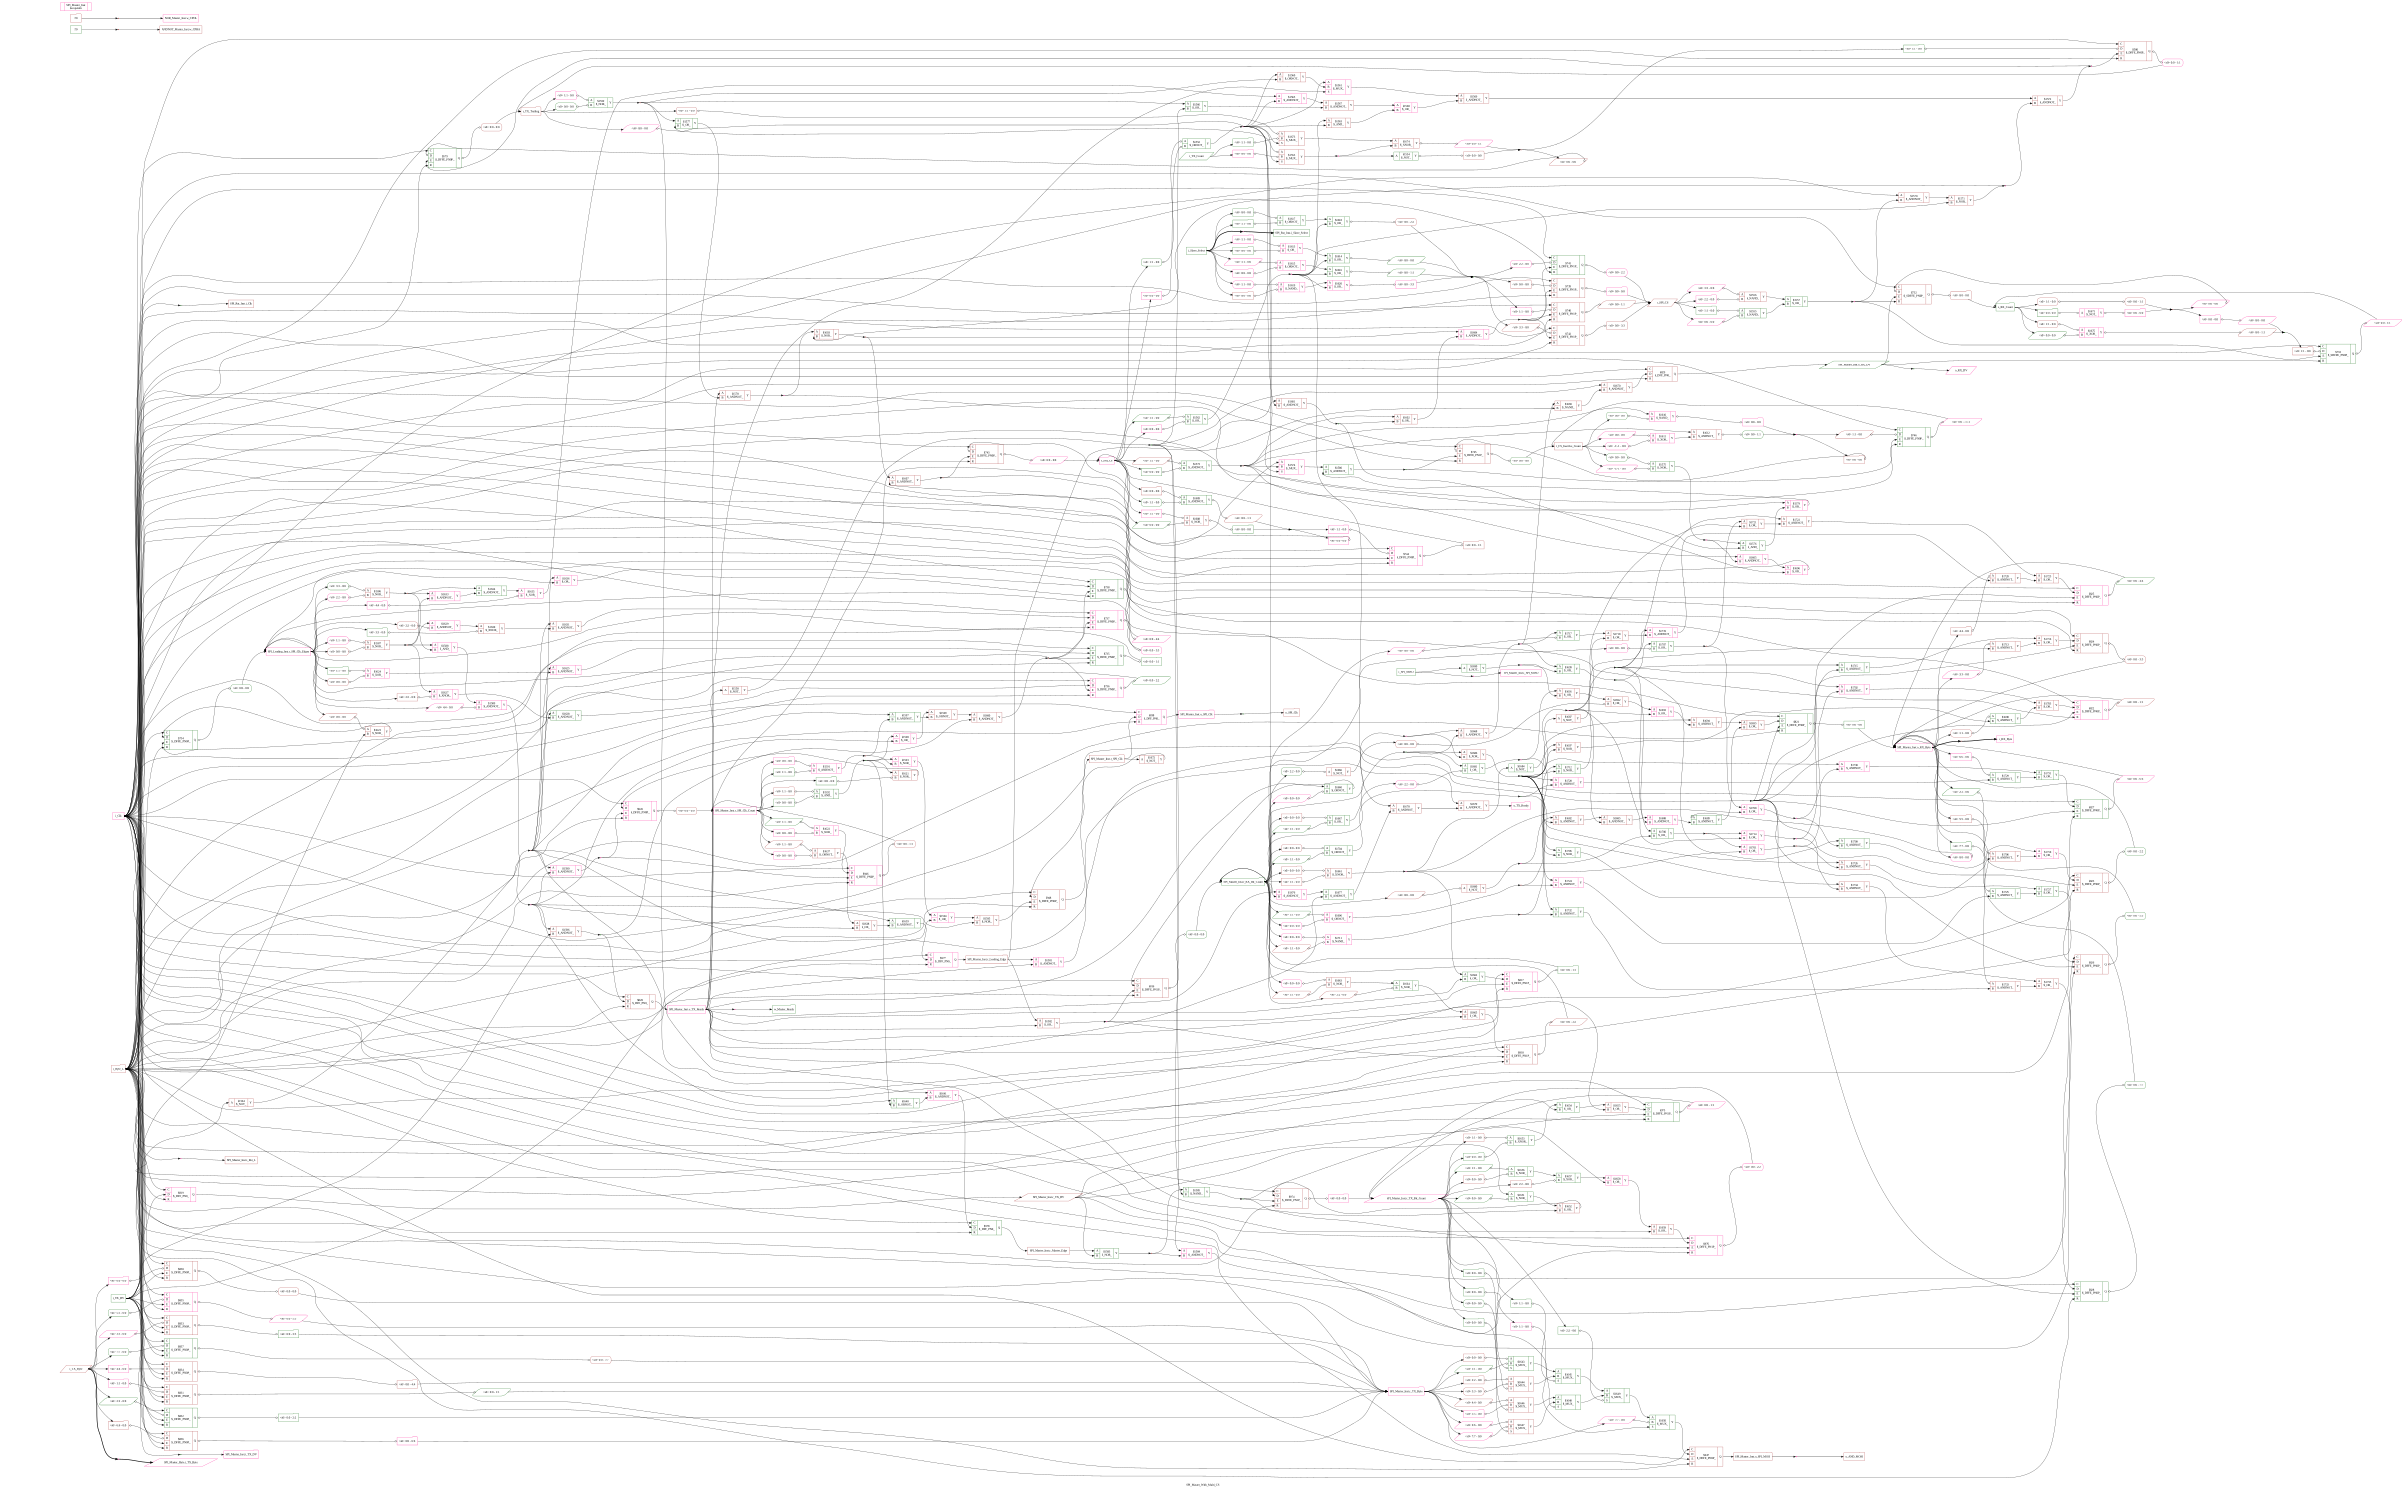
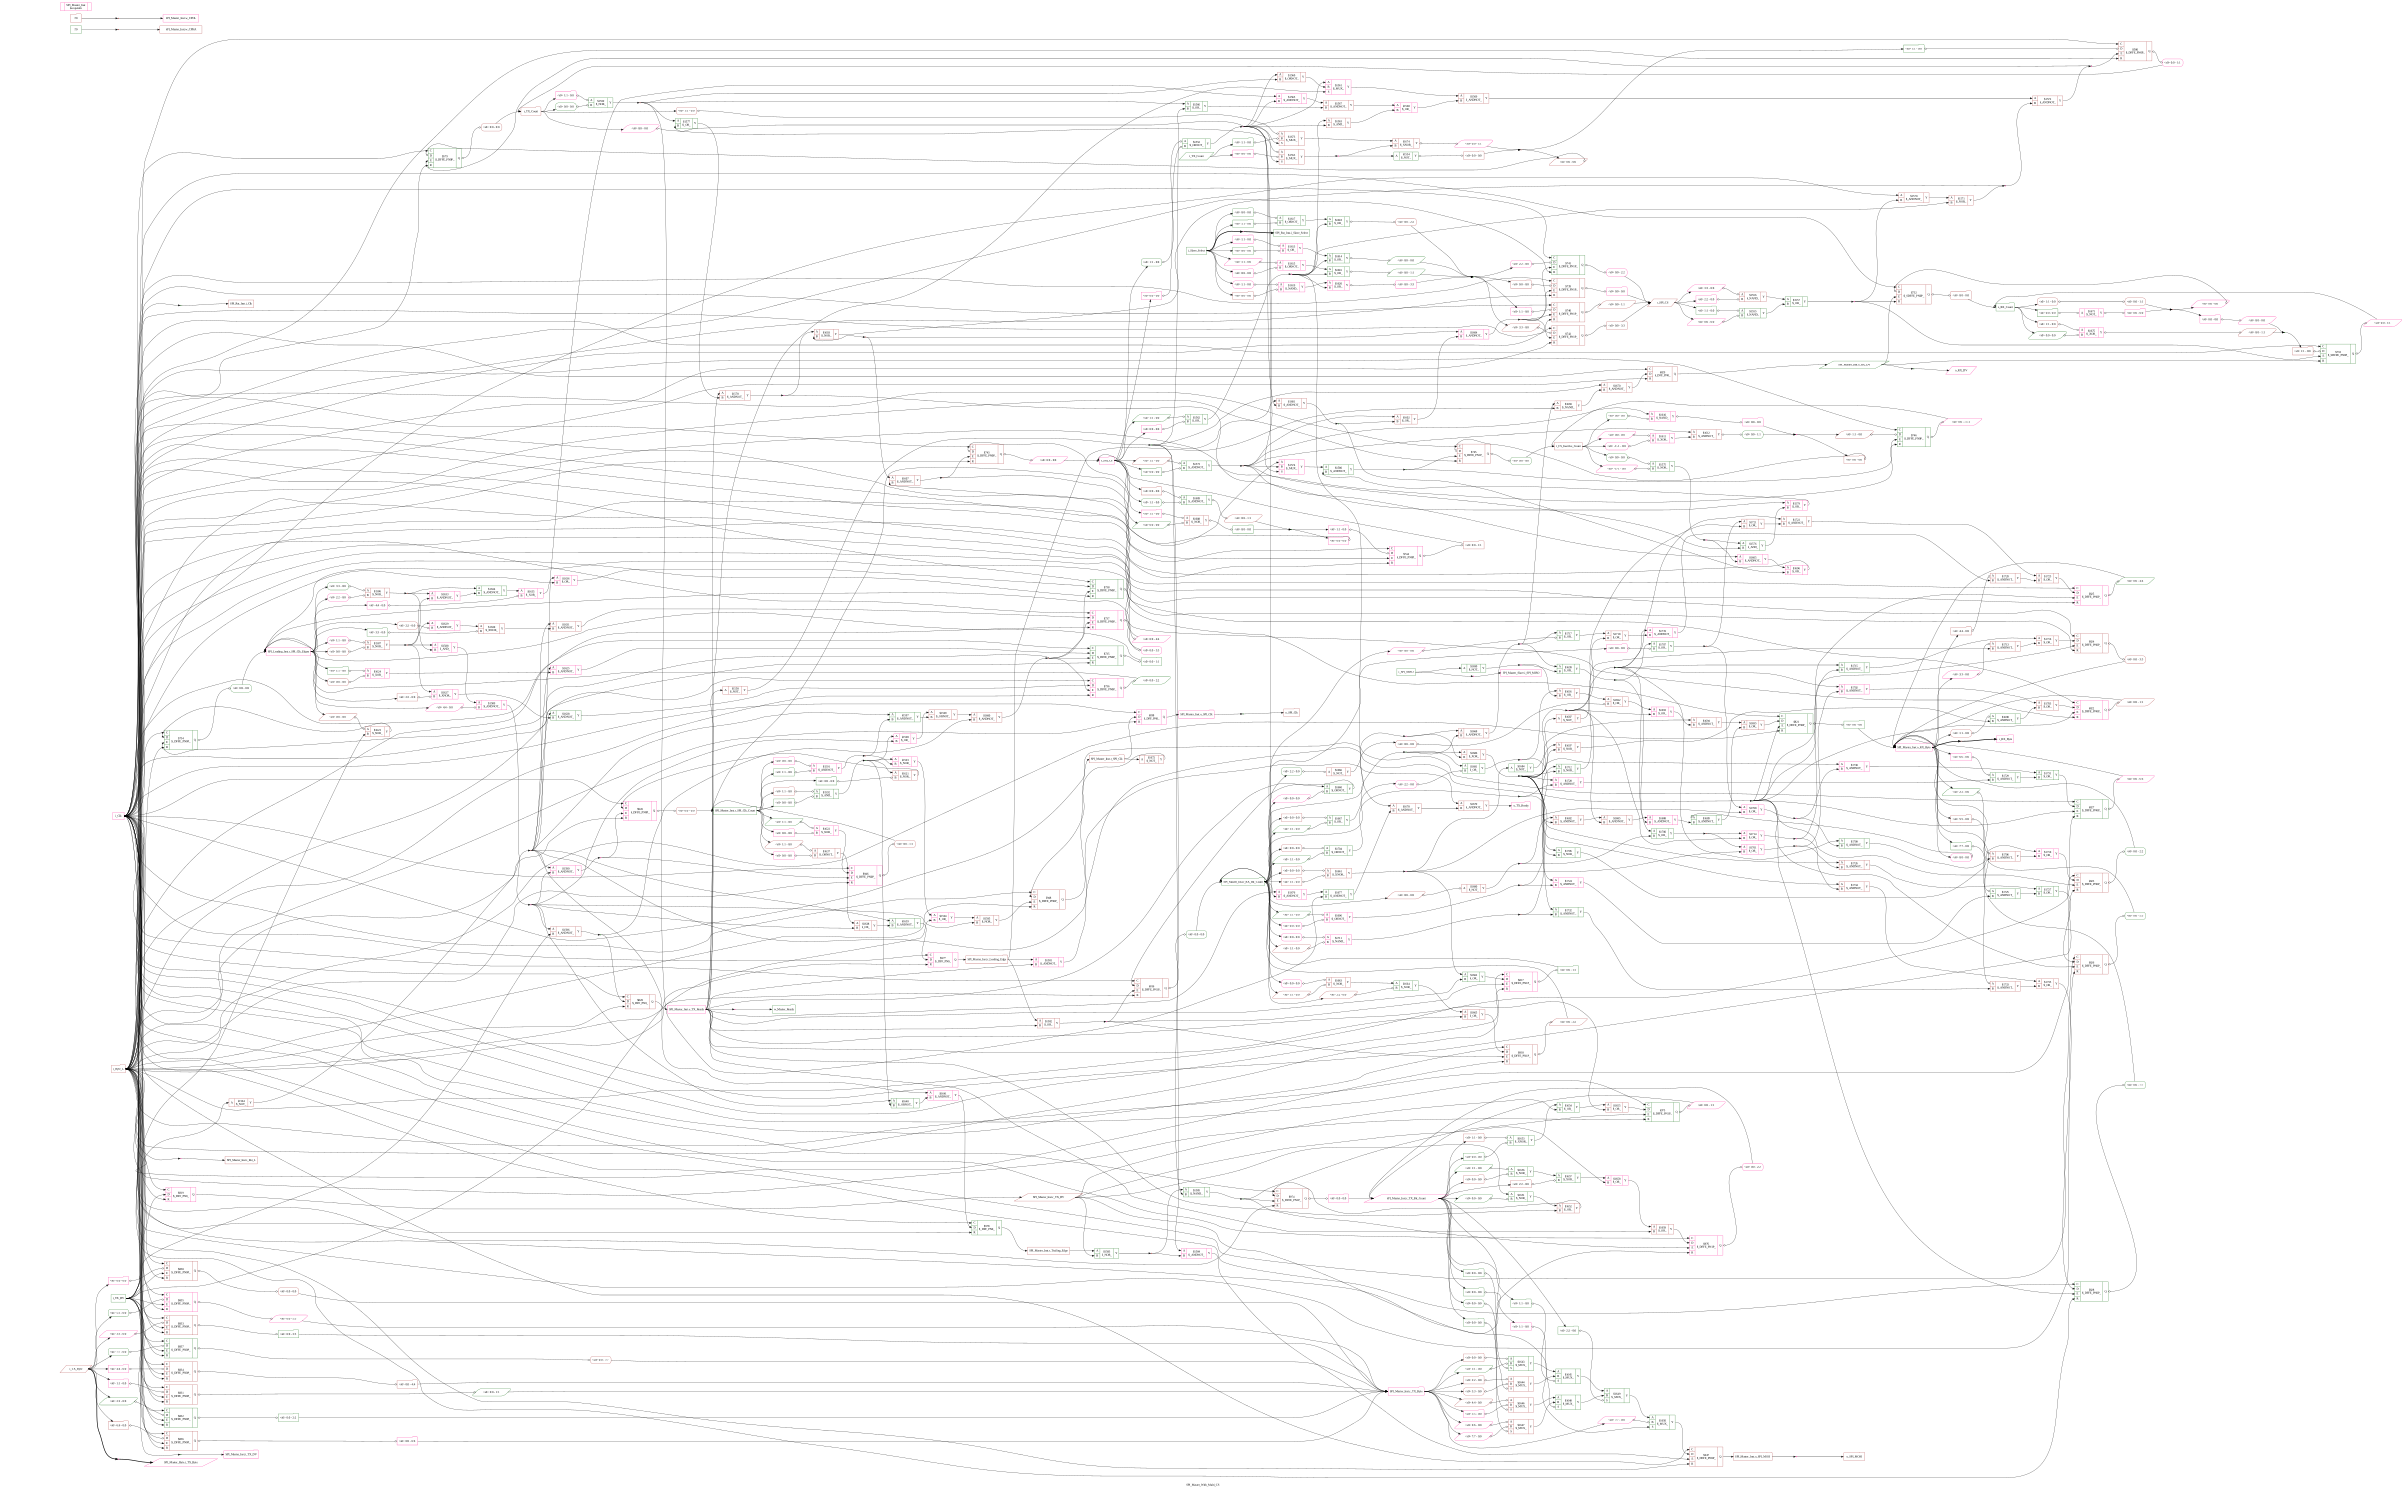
node "NOR_Master_Inst.w_CPOL": label "NOR_Master_Inst.w_CPOL" -> "SPI_Master_Inst.w_CPOL"
node "ANDNOT_Master_Inst.w_CPHA": label "ANDNOT_Master_Inst.w_CPHA" -> "SPI_Master_Inst.w_CPHA"
node "r_TX_Trailing": label "r_TX_Trailing" -> "r_TX_Count"
node "SPI_Master_Inst.i_SPI_MISO": label "SPI_Master_Inst.i_SPI_MISO" -> "SPI_Master_Slave.i_SPI_MISO"
node "SPI_Master_Inst.r_SPI_Clk_Count": color deeppink -> darkgreen
node "SPI_Master_Inst.r_Master_Edge": label "SPI_Master_Inst.r_Master_Edge" -> "SPI_Master_Inst.r_Trailing_Edge"
node "o_AND_MOSI": label "o_AND_MOSI" -> "o_SPI_MOSI"
